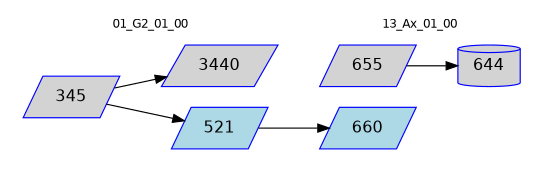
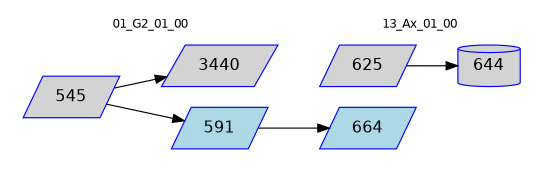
node "655": label "655" -> "625"
node "345": label "345" -> "545"
node "521": label "521" -> "591"
node "660": label "660" -> "664"
